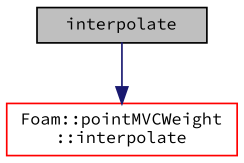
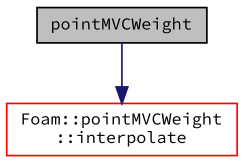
node "interpolate": label "interpolate" -> "pointMVCWeight"
